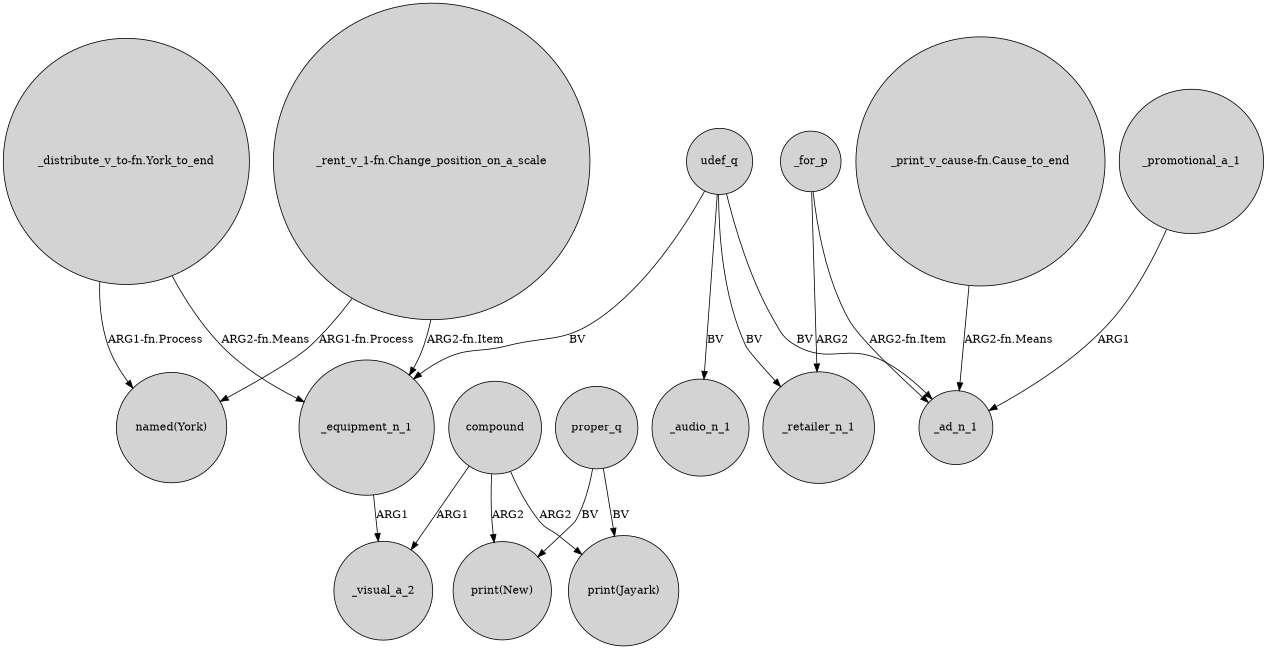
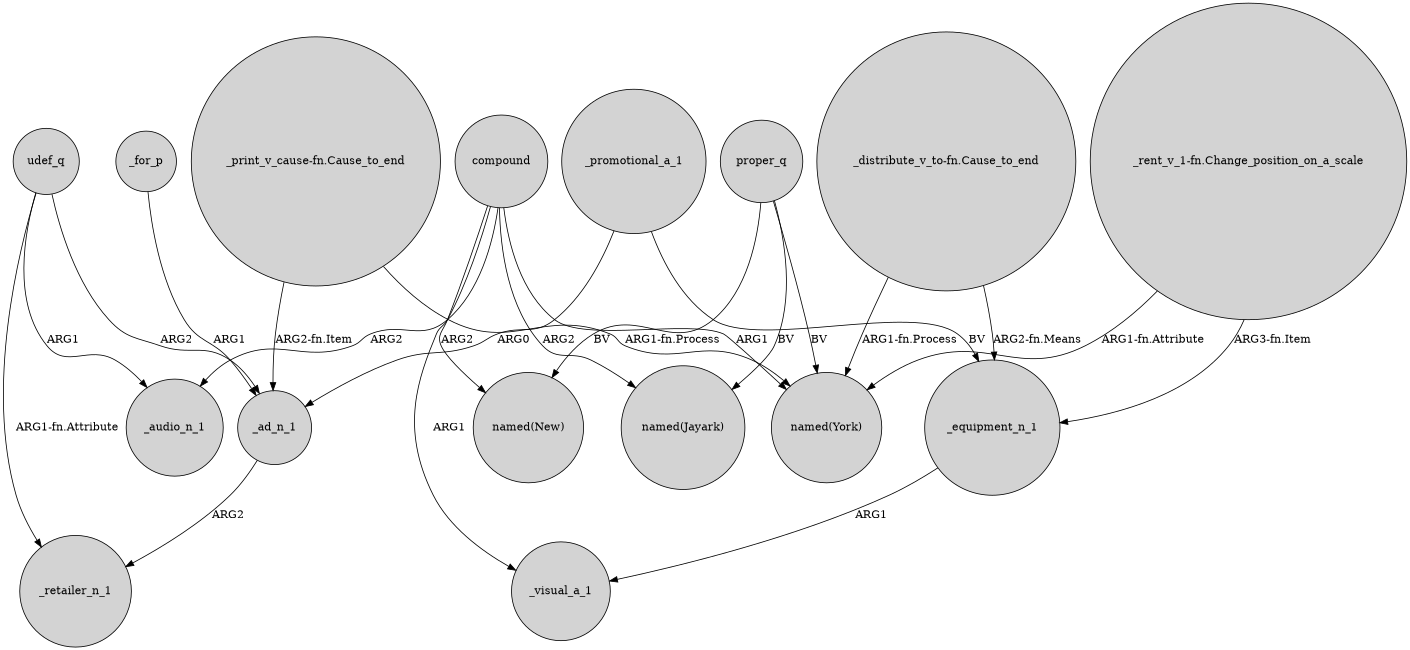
node "_distribute_v_to-fn.York_to_end": label "_distribute_v_to-fn.York_to_end" -> "_distribute_v_to-fn.Cause_to_end"
edge "_for_p" -> "_retailer_n_1": now "_ad_n_1" -> "_retailer_n_1"
edge "proper_q" -> "named(York)": added, label "BV"
edge "udef_q" -> "_equipment_n_1": now "_promotional_a_1" -> "_equipment_n_1"
edge "compound" -> "_audio_n_1": added, label "ARG2"
edge "compound" -> "named(York)": added, label "ARG1"
edge "_rent_v_1-fn.Change_position_on_a_scale" -> "named(York)": label "ARG1-fn.Process" -> "ARG1-fn.Attribute"
edge "_rent_v_1-fn.Change_position_on_a_scale" -> "_equipment_n_1": label "ARG2-fn.Item" -> "ARG3-fn.Item"
edge "udef_q" -> "_audio_n_1": label "BV" -> "ARG1"
edge "udef_q" -> "_retailer_n_1": label "BV" -> "ARG1-fn.Attribute"
edge "udef_q" -> "_ad_n_1": label "BV" -> "ARG2"
edge "_for_p" -> "_ad_n_1": label "ARG2-fn.Item" -> "ARG1"
edge "_print_v_cause-fn.Cause_to_end" -> "_ad_n_1": label "ARG2-fn.Means" -> "ARG2-fn.Item"
edge "_promotional_a_1" -> "_ad_n_1": label "ARG1" -> "ARG0"
edge "_print_v_cause-fn.Cause_to_end" -> "named(York)": added, label "ARG1-fn.Process"
node "_visual_a_2": label "_visual_a_2" -> "_visual_a_1"
node "print(New)": label "print(New)" -> "named(New)"
node "print(Jayark)": label "print(Jayark)" -> "named(Jayark)"
